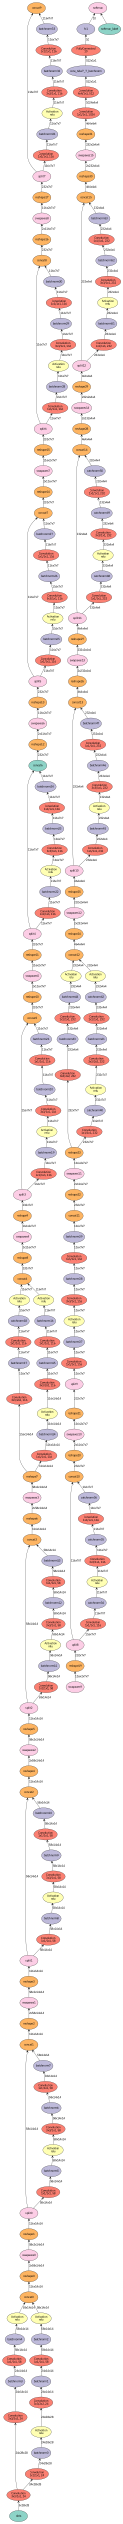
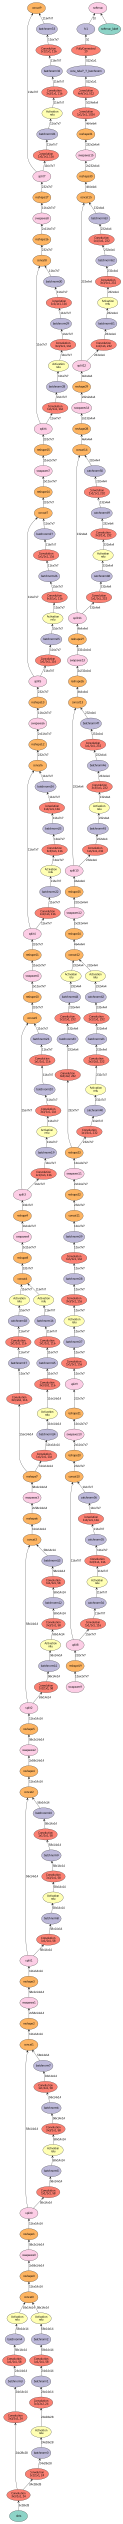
node "concat6": fillcolor #8dd3c7 -> #fdb462
